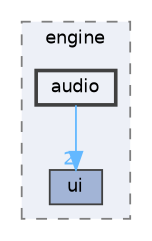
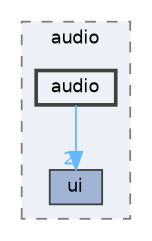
cluster "engine": label "engine" -> "audio"
